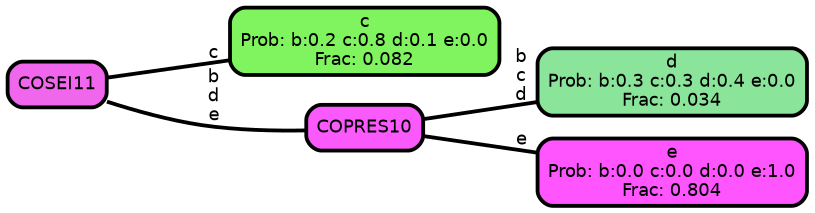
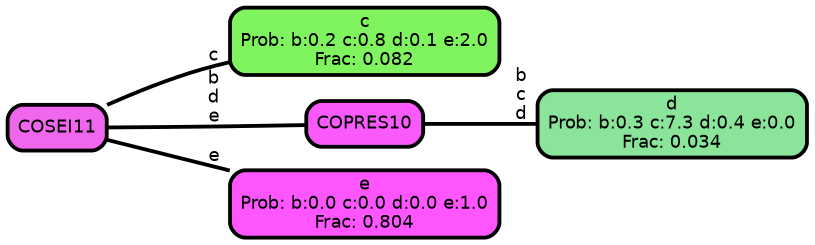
node "c Prob: b:0.2 c:0.8 d:0.1 e:0.0 Frac: 0.082": label "c Prob: b:0.2 c:0.8 d:0.1 e:0.0 Frac: 0.082" -> "c Prob: b:0.2 c:0.8 d:0.1 e:2.0 Frac: 0.082"
node "d Prob: b:0.3 c:0.3 d:0.4 e:0.0 Frac: 0.034": label "d Prob: b:0.3 c:0.3 d:0.4 e:0.0 Frac: 0.034" -> "d Prob: b:0.3 c:7.3 d:0.4 e:0.0 Frac: 0.034"
edge "COPRES10" -- "e Prob: b:0.0 c:0.0 d:0.0 e:1.0 Frac: 0.804": now "COSEI11" -- "e Prob: b:0.0 c:0.0 d:0.0 e:1.0 Frac: 0.804"
